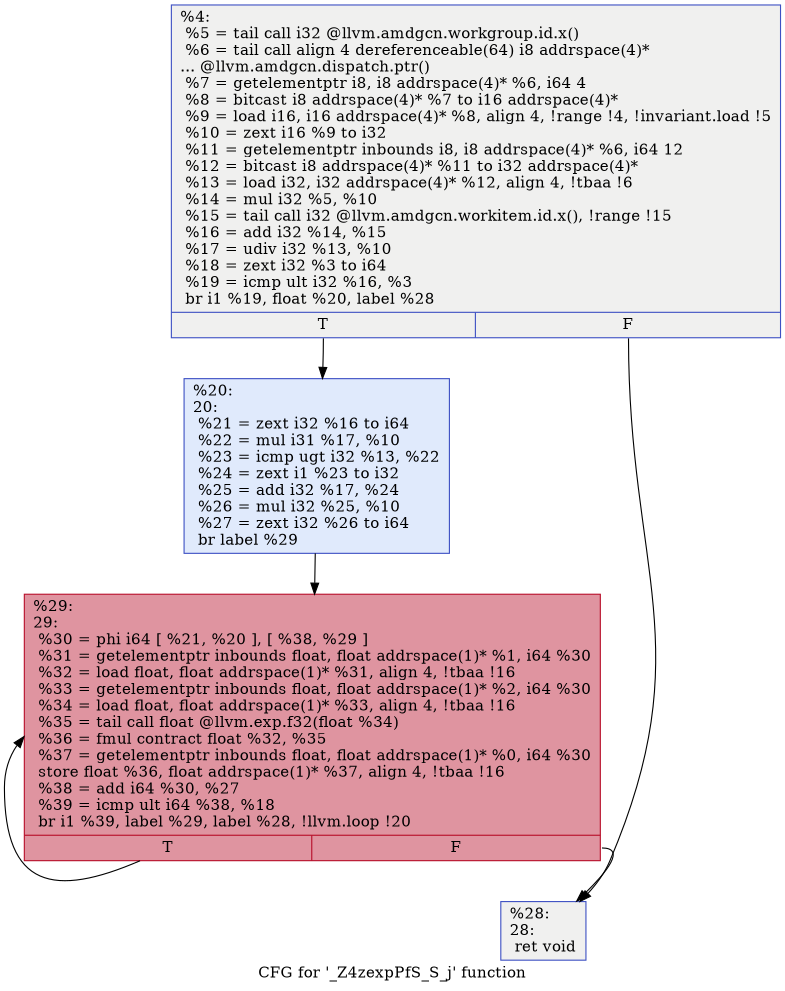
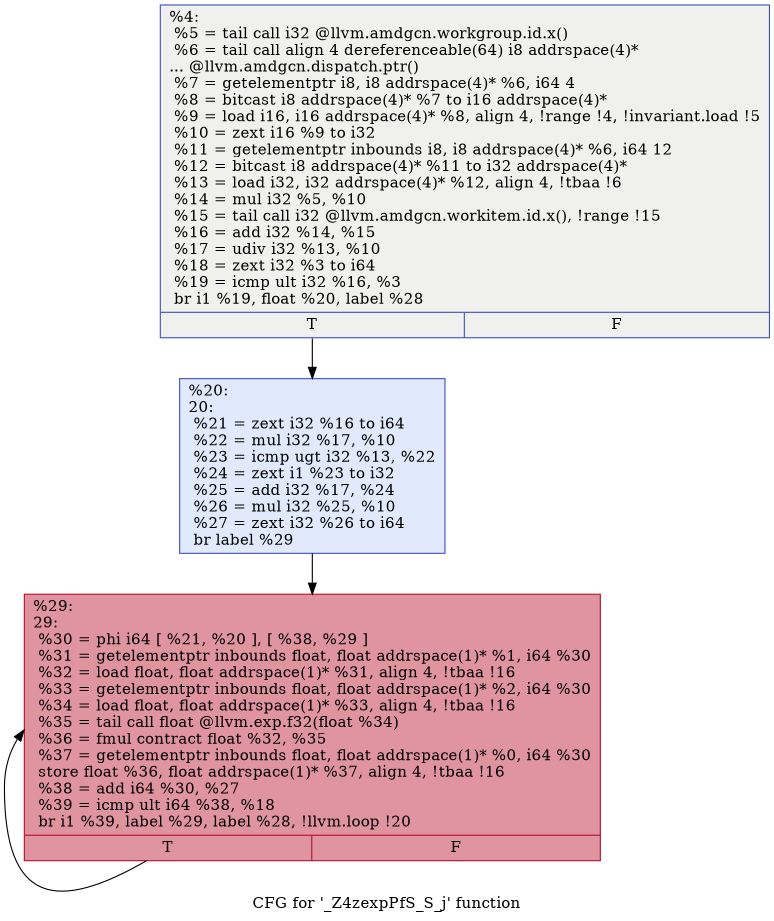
node "%20:": text "%22 = mul i31 %17, %10" -> "%22 = mul i32 %17, %10"
node "%28:": removed
